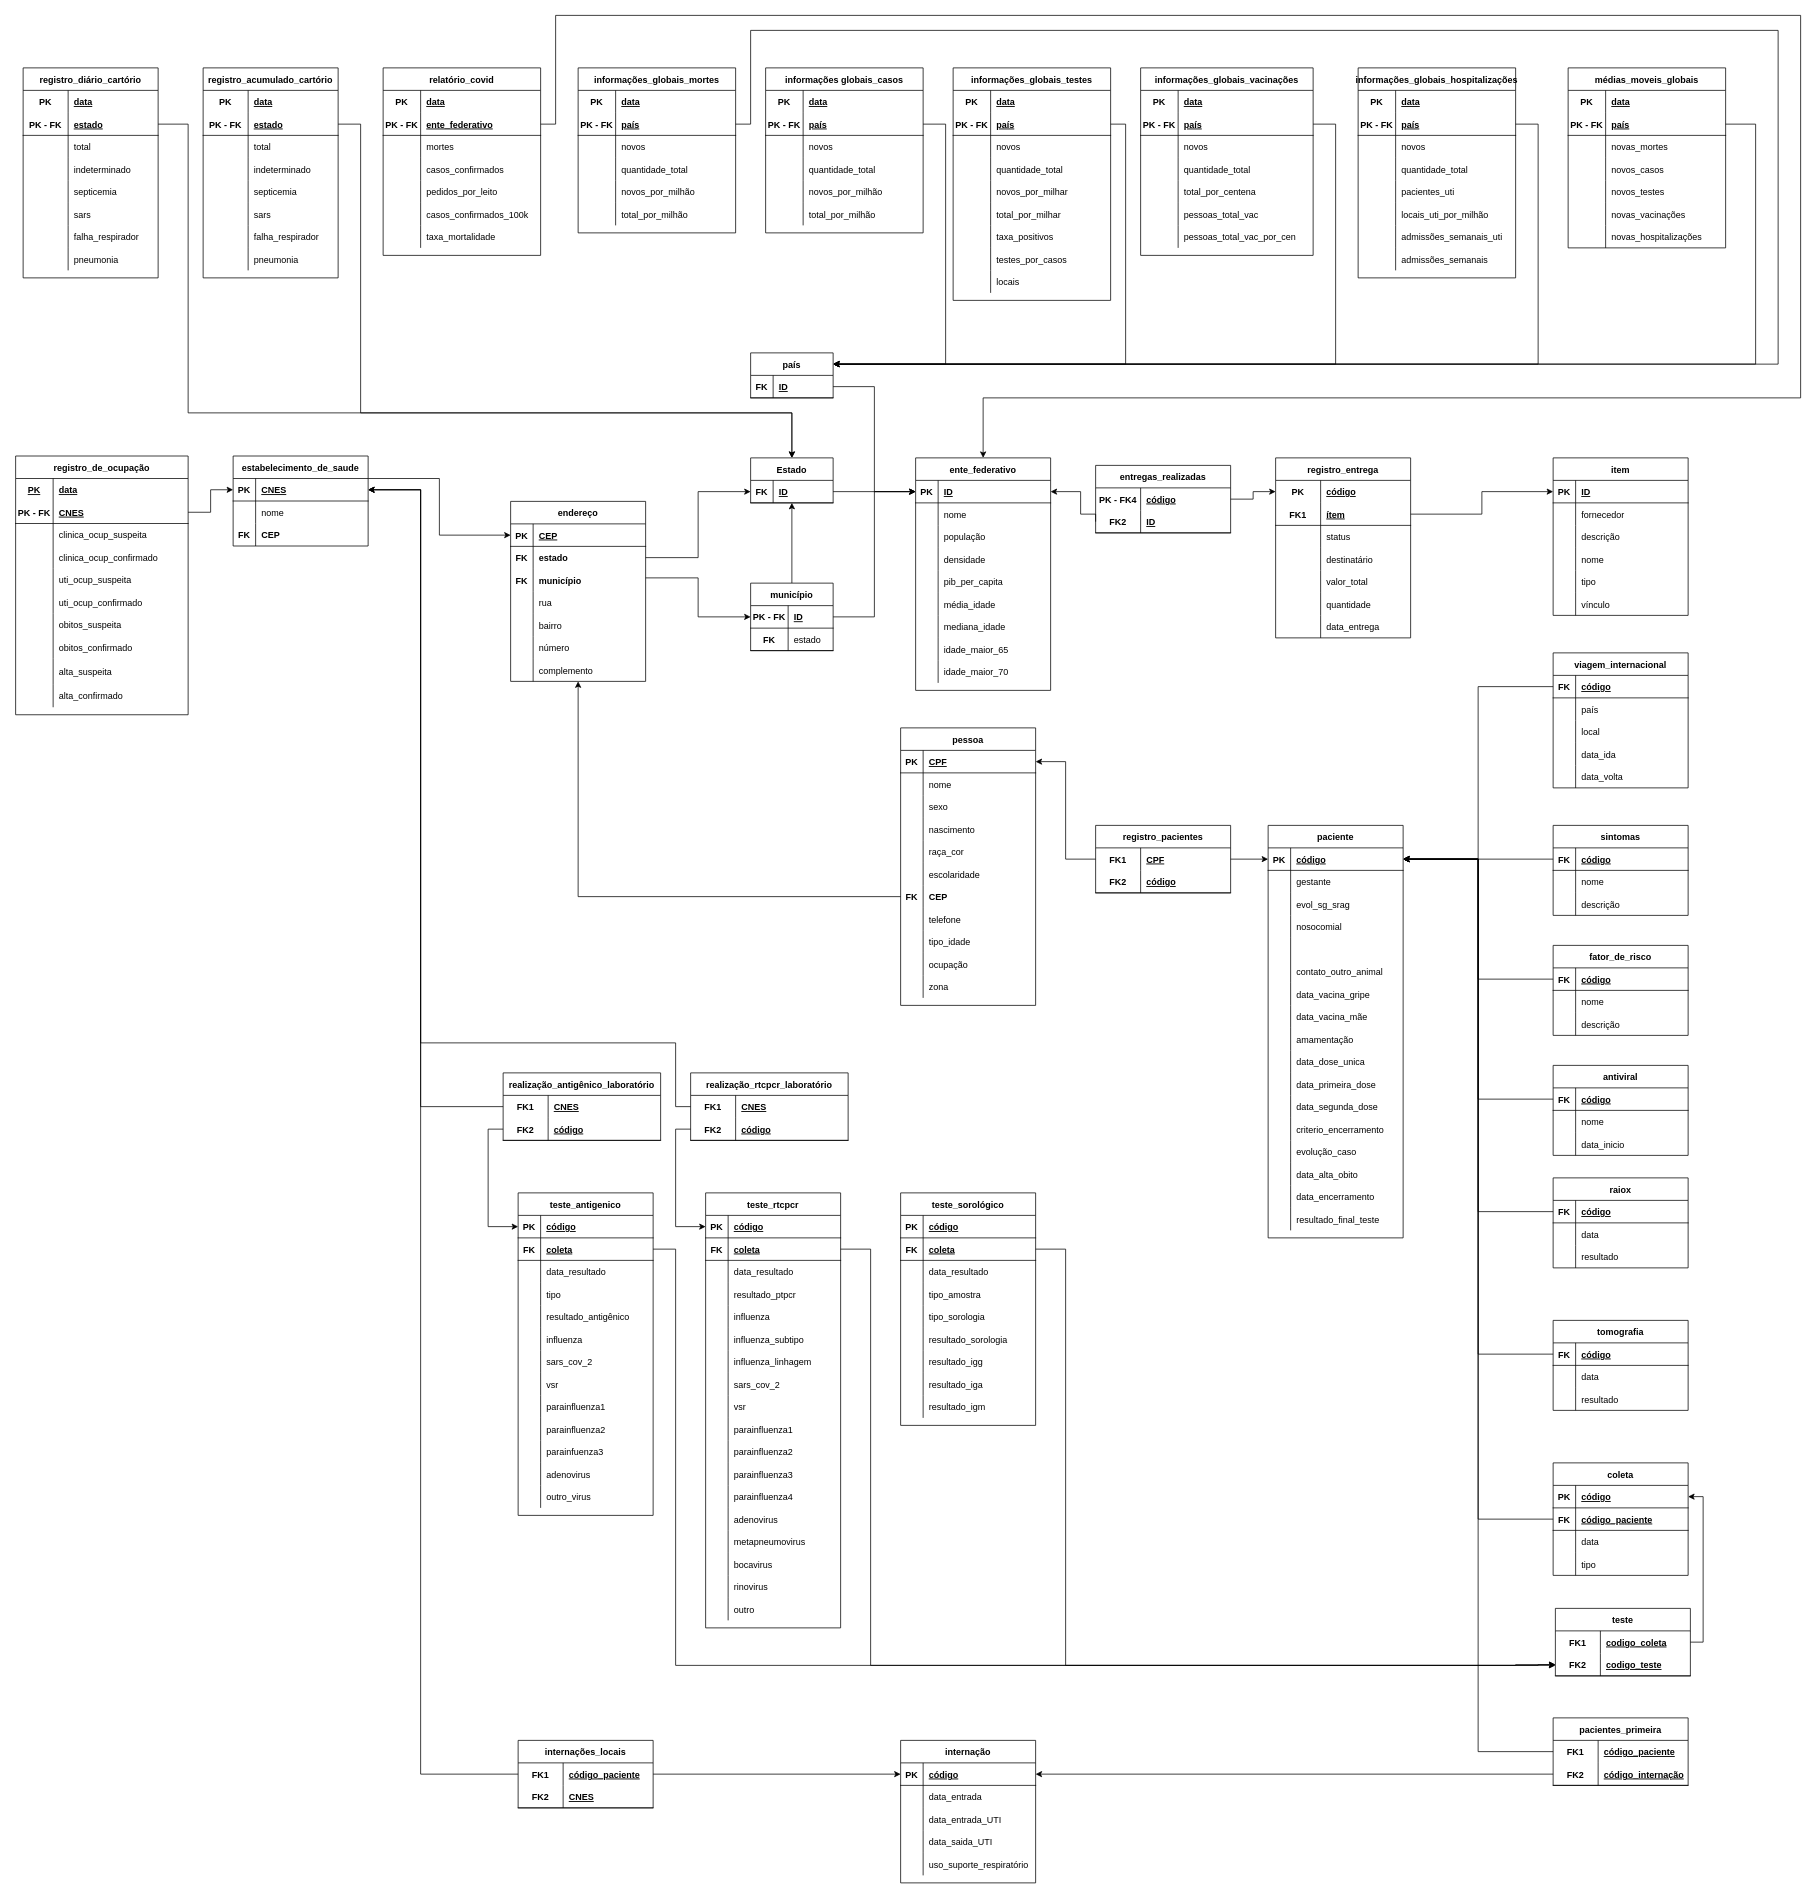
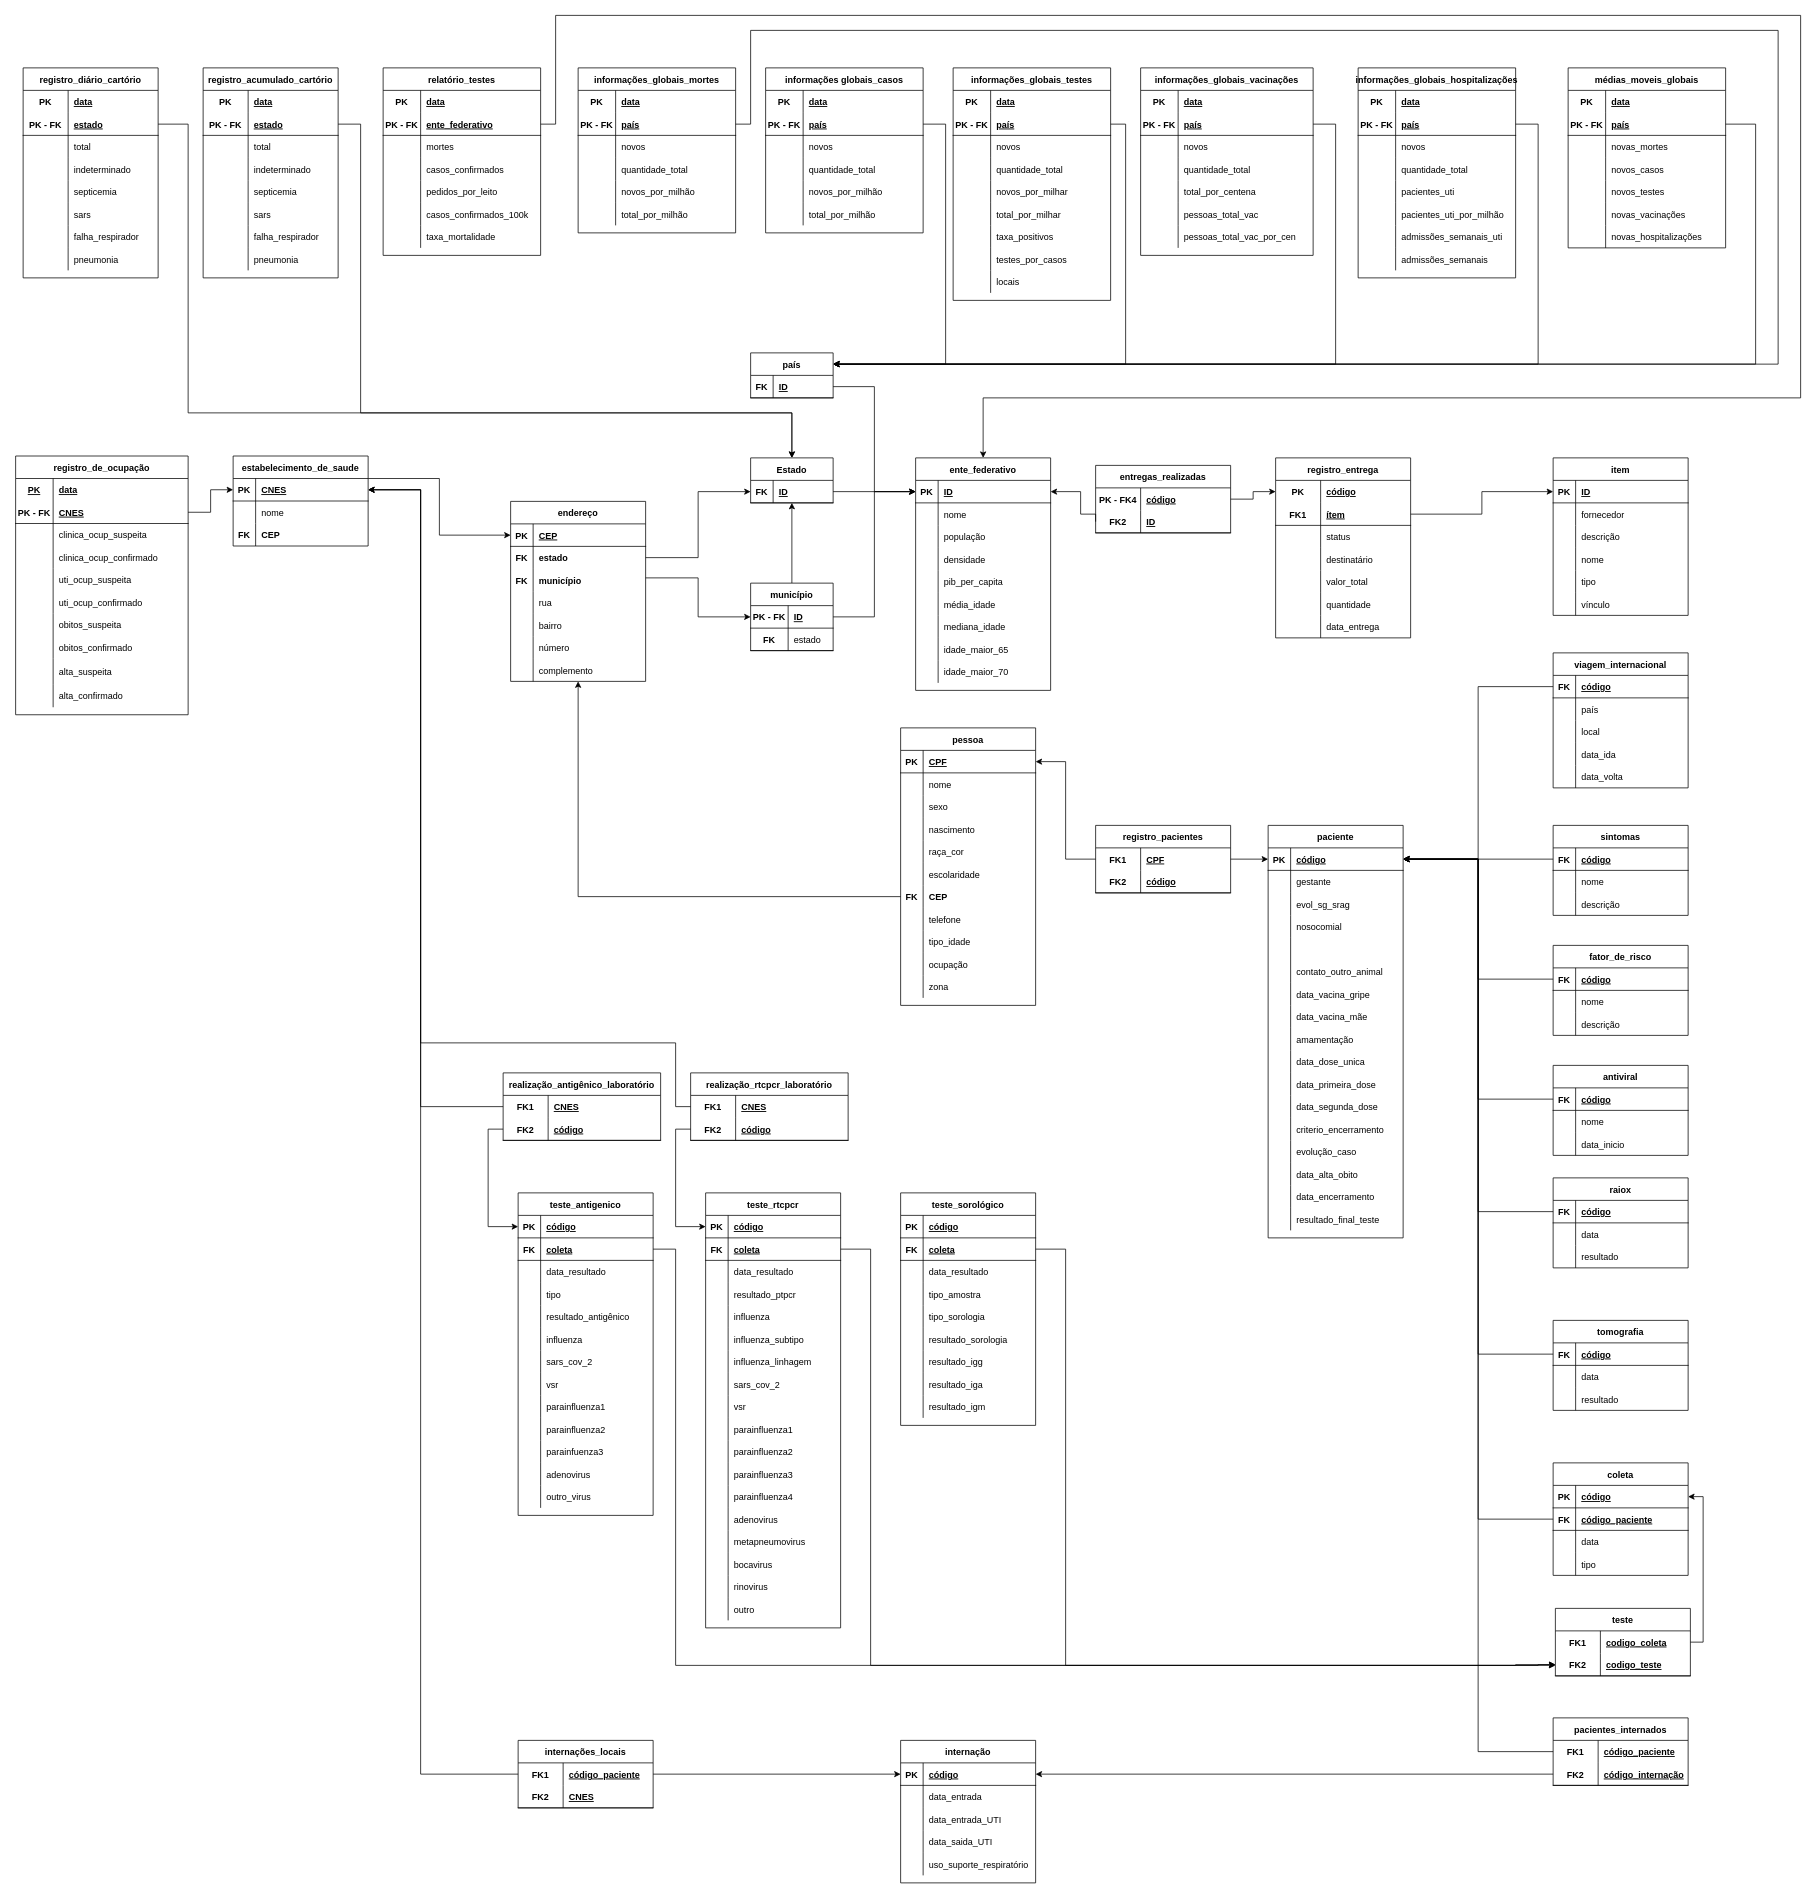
node "relatório_covid": label "relatório_covid" -> "relatório_testes"
node "locais_uti_por_milhão": label "locais_uti_por_milhão" -> "pacientes_uti_por_milhão"
node "pacientes_primeira": label "pacientes_primeira" -> "pacientes_internados"
